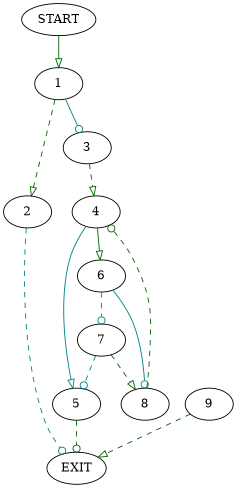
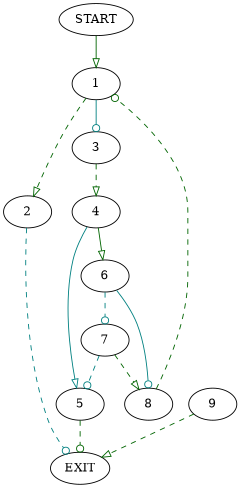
edge "8" -> "4": now "8" -> "1"
